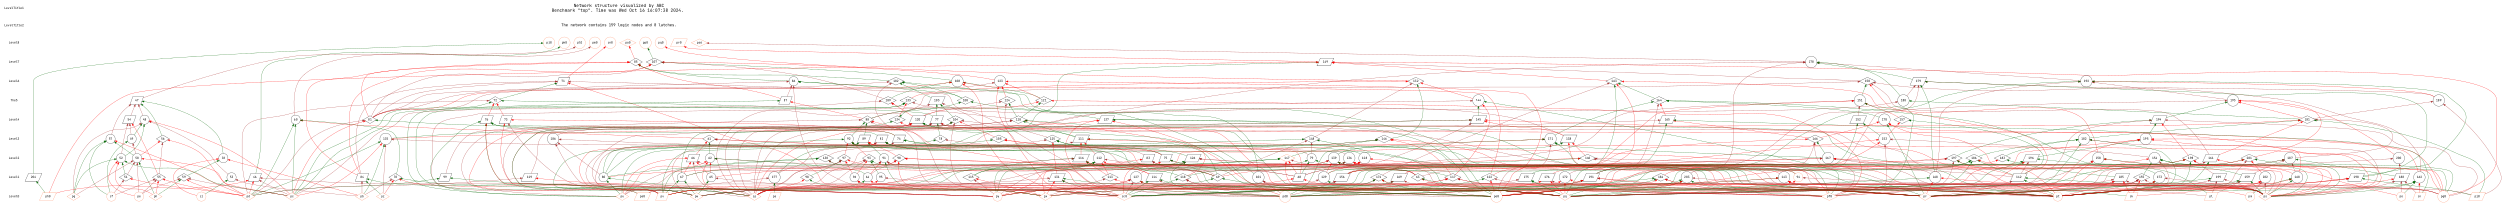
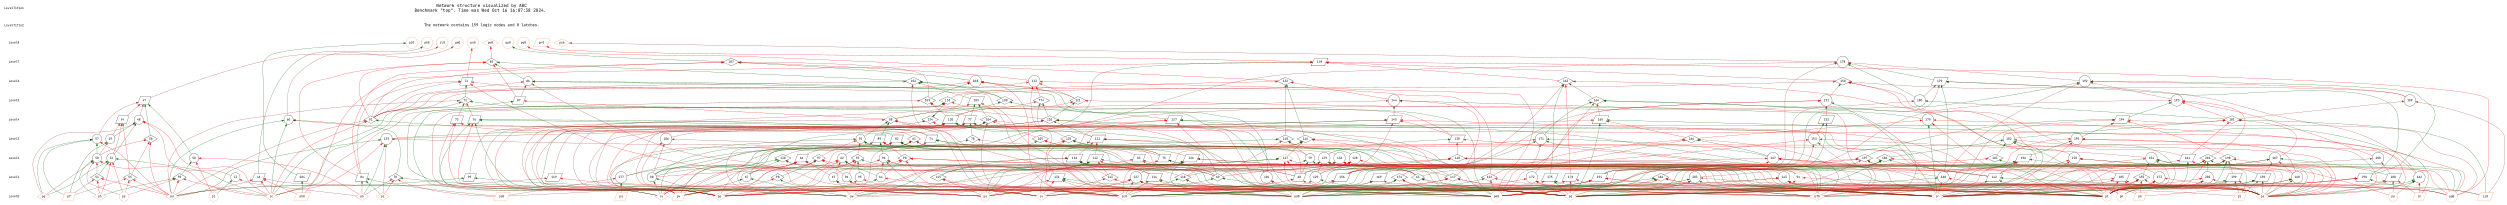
node "The5": label "The5" -> "Level5"
node "157": removed
node "112": shape circle -> parallelogram
edge "ps" -> "168": now "pm" -> "168"
edge "ph" -> "55": now "ph" -> "51"
node "pf": shape circle -> parallelogram
